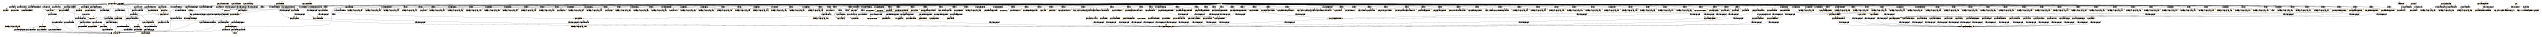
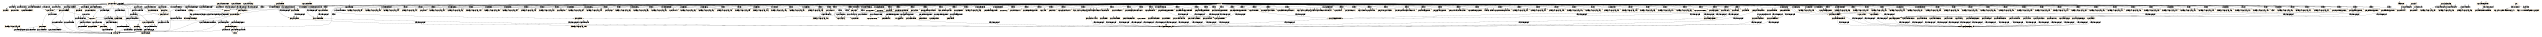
node "https://schema.org/GovernmentOrganization": label "https://schema.org/GovernmentOrganization" -> "hasDate://schema.org/GovernmentOrganization"
